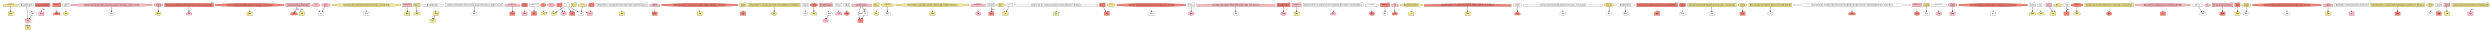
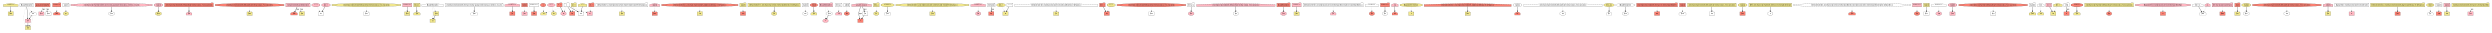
edge "0" -> "i35": removed
edge "$l19 cmp 9223372036854775807L" -> "$b20": style bold -> dotted
node "$r60": added
